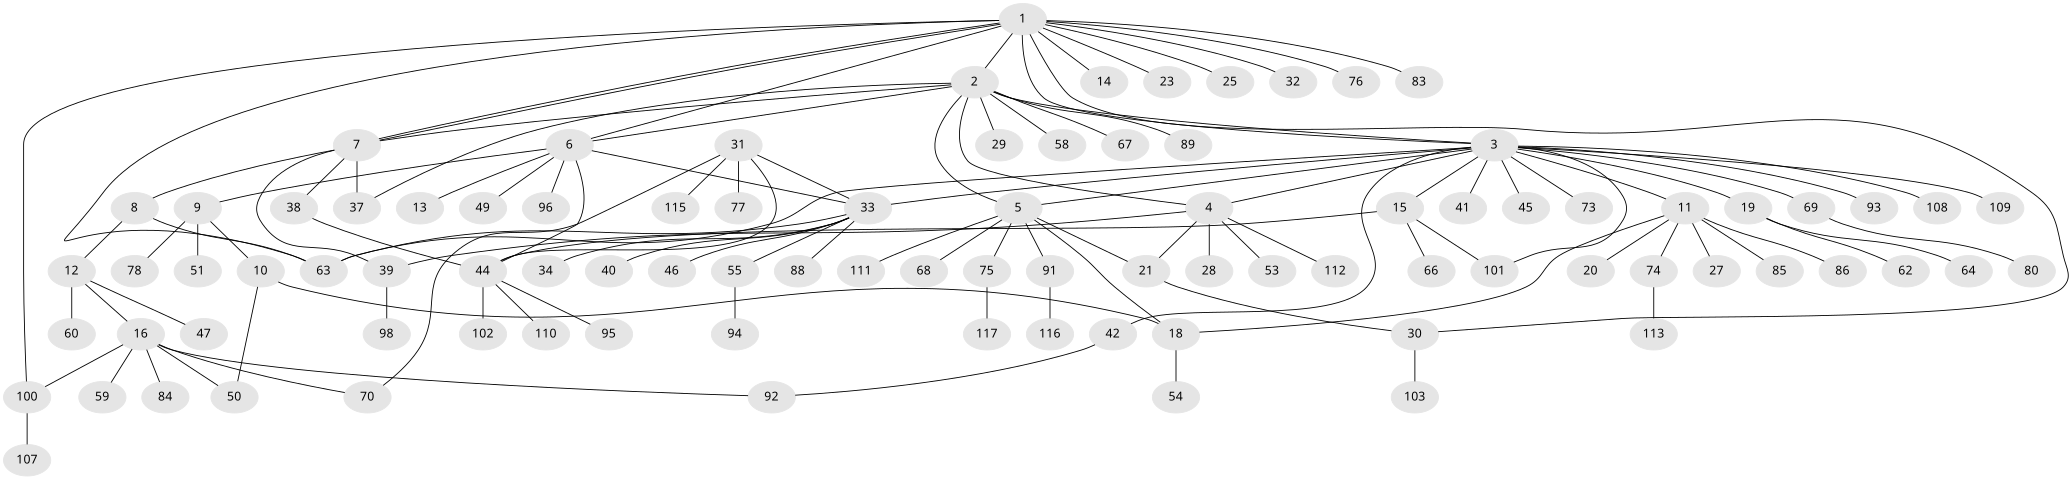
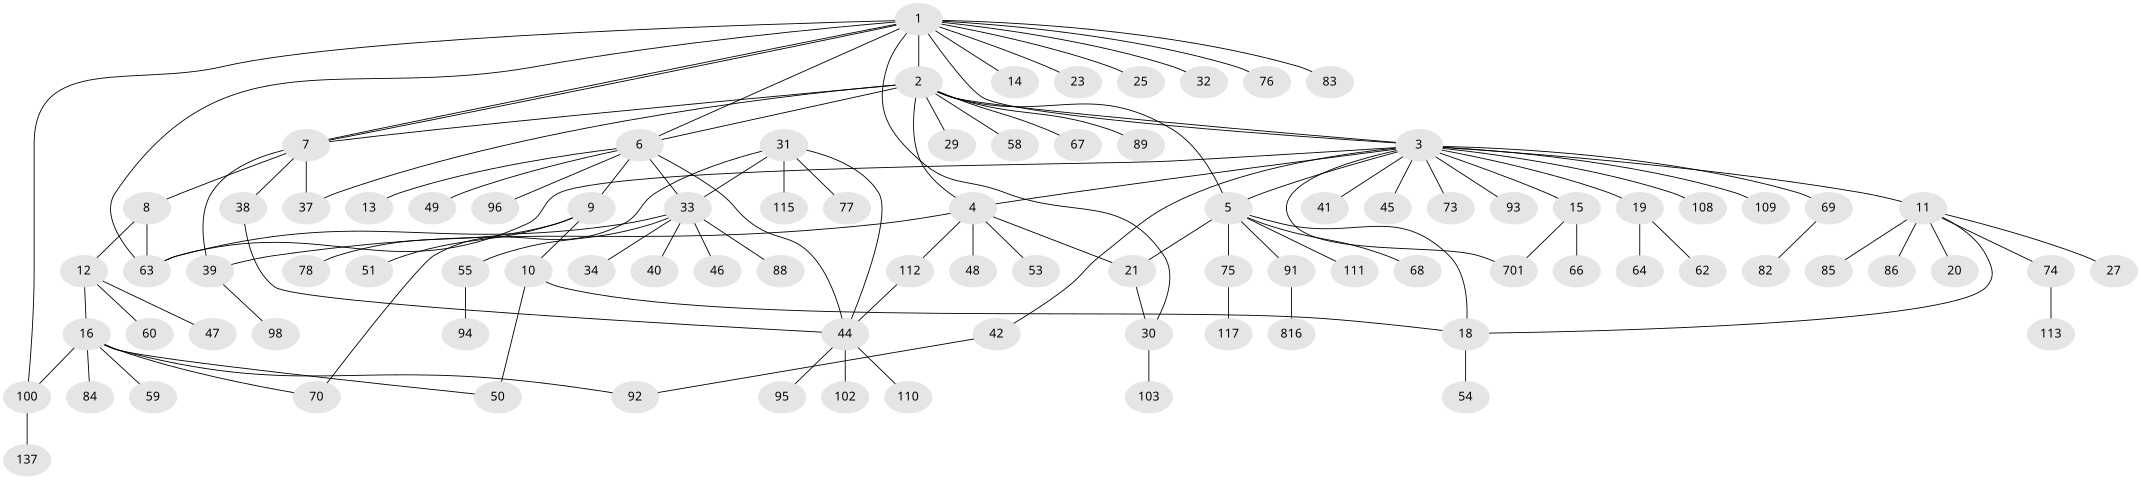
edge "3" -- "33": removed
edge "15" -- "44": now "112" -- "44"
node "28": label "28" -> "48"
node "101": label "101" -> "701"
node "80": label "80" -> "82"
node "116": label "116" -> "816"
node "107": label "107" -> "137"
